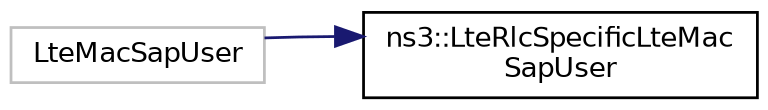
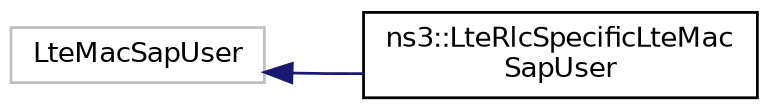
edge "LteMacSapUser" -> "ns3::LteRlcSpecificLteMac SapUser": reversed
